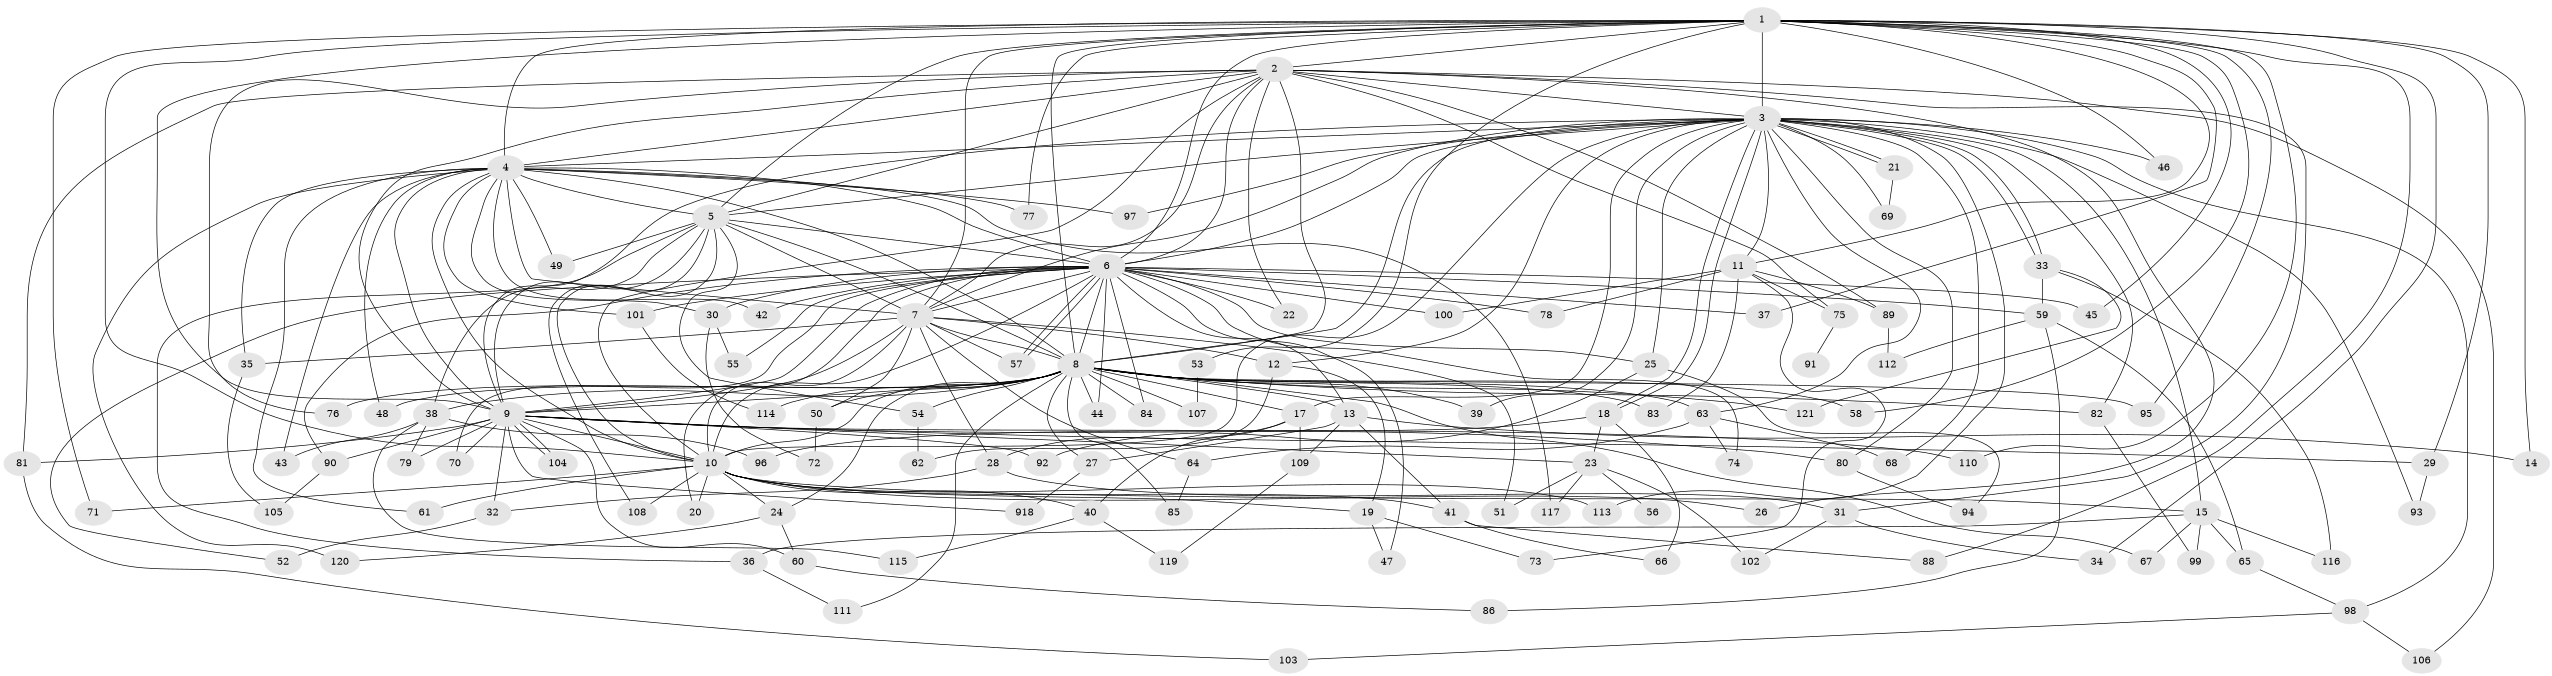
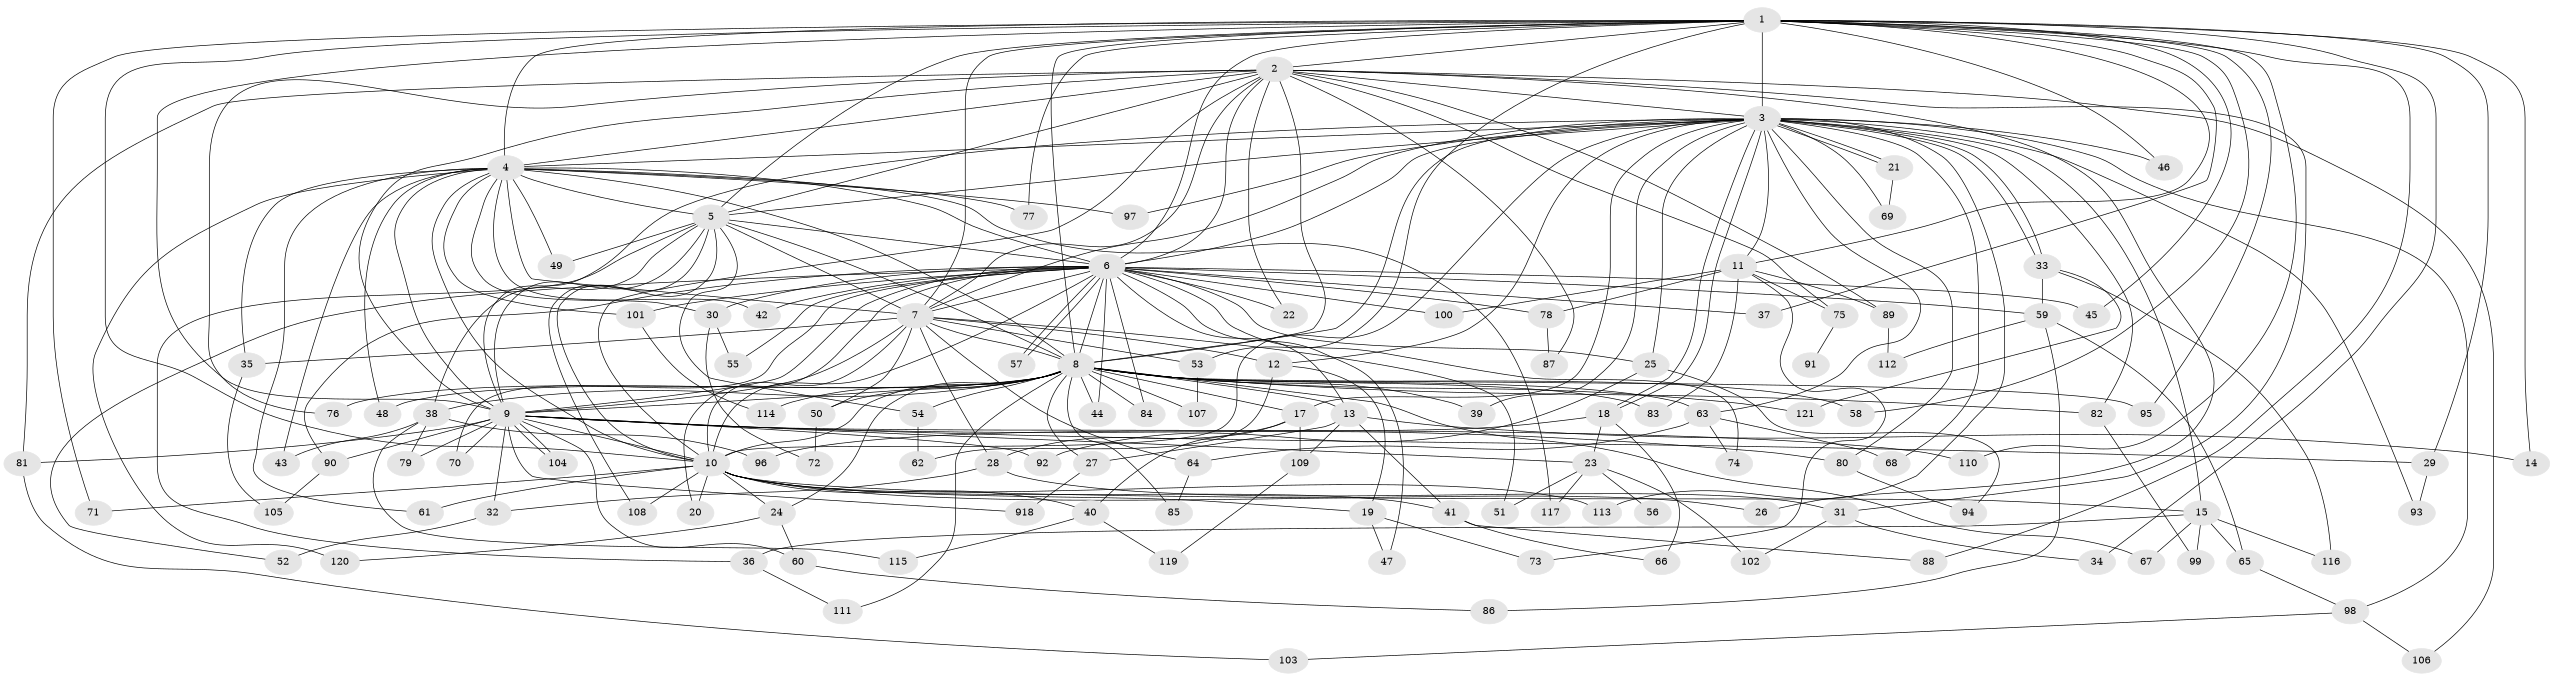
edge "7" -- "57": now "7" -- "53"
node "87": added
